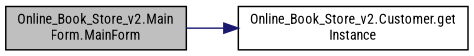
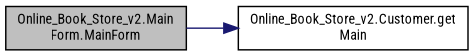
node "Online_Book_Store_v2.Customer.get Instance": label "Online_Book_Store_v2.Customer.get Instance" -> "Online_Book_Store_v2.Customer.get Main"
